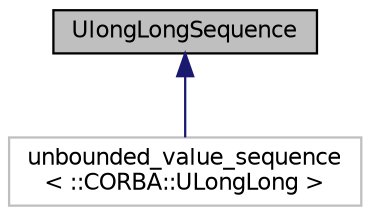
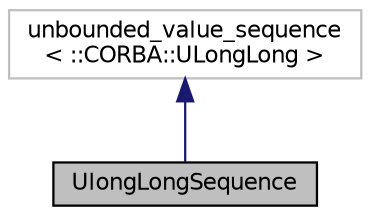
edge "unbounded_value_sequence < ::CORBA::ULongLong >" -> "UlongLongSequence": reversed
